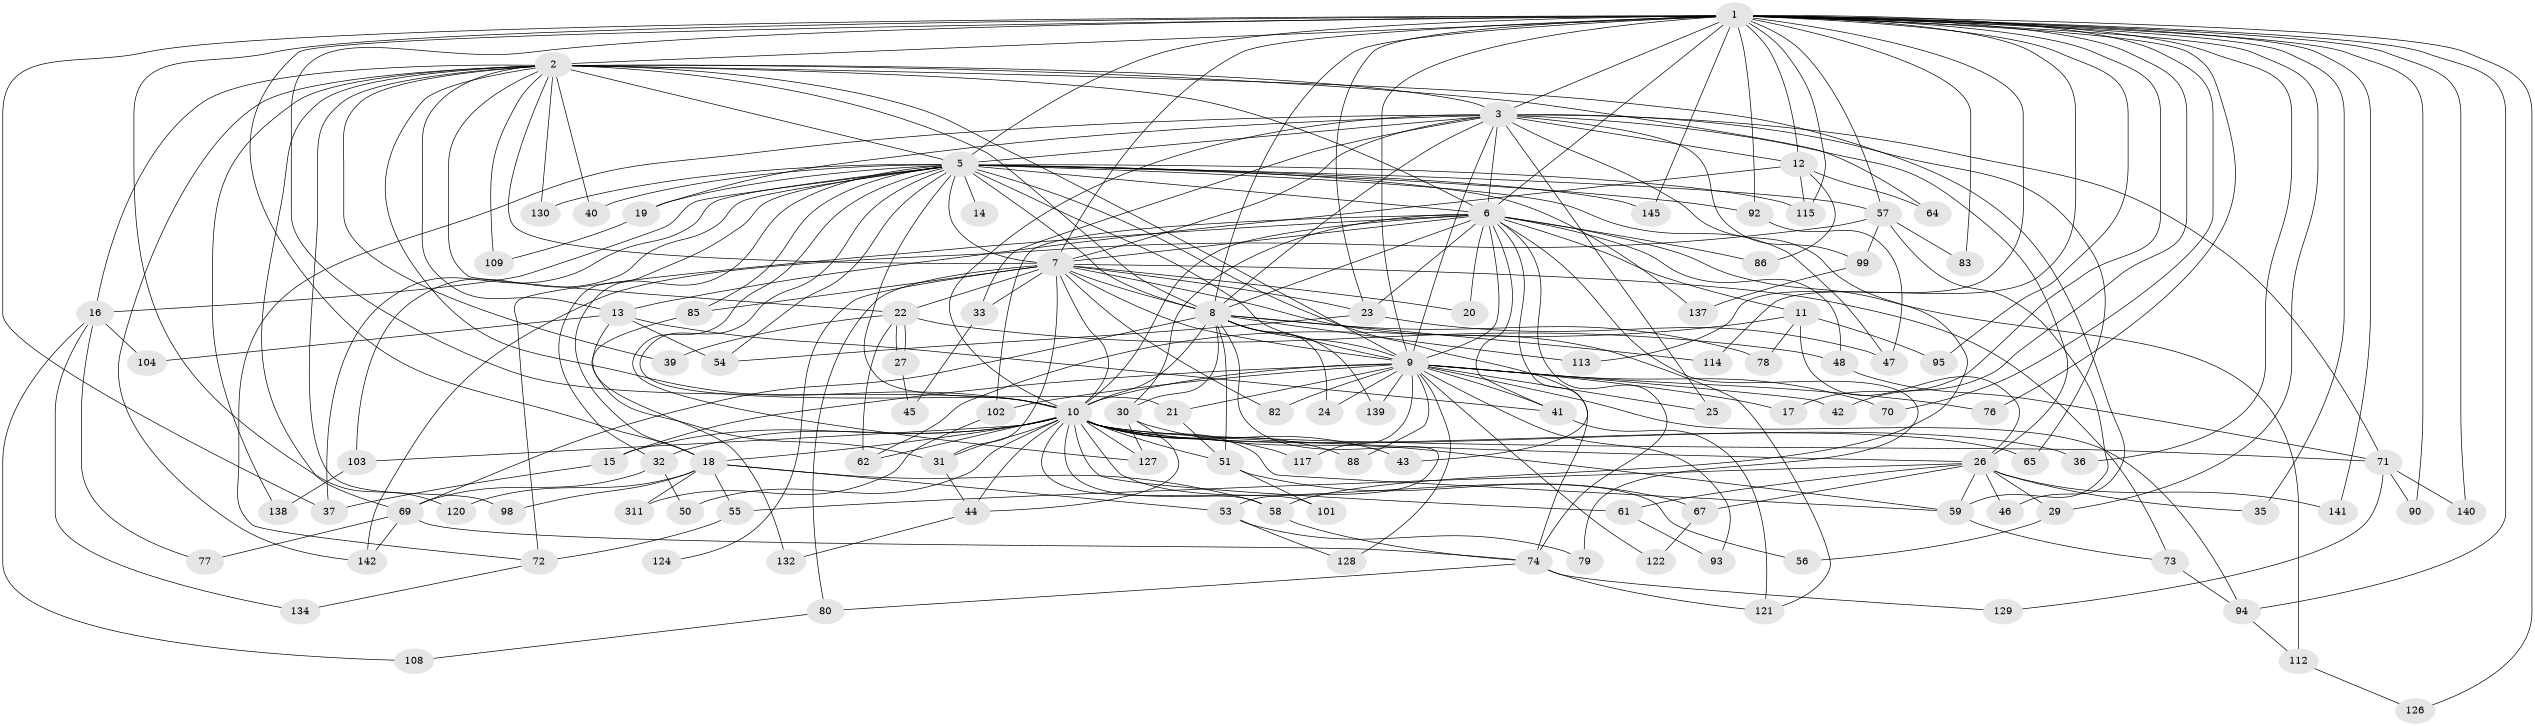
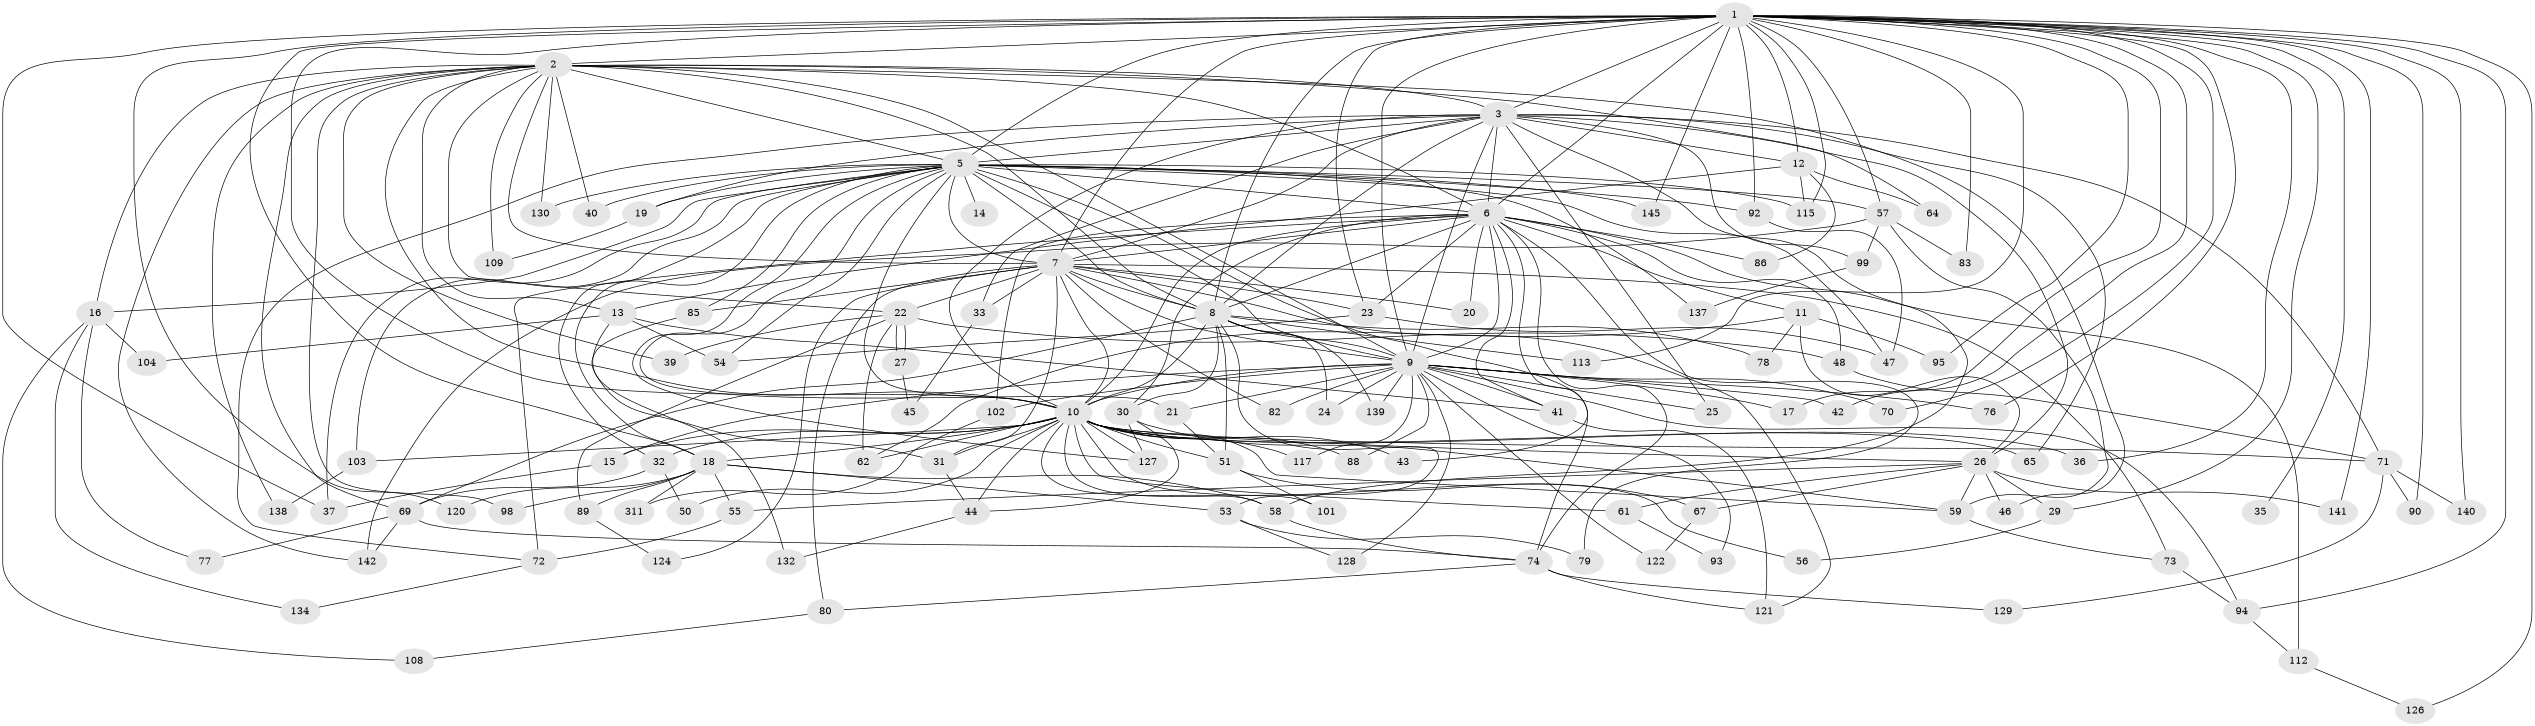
node "114": removed
edge "26" -- "35": removed
node "89": added
